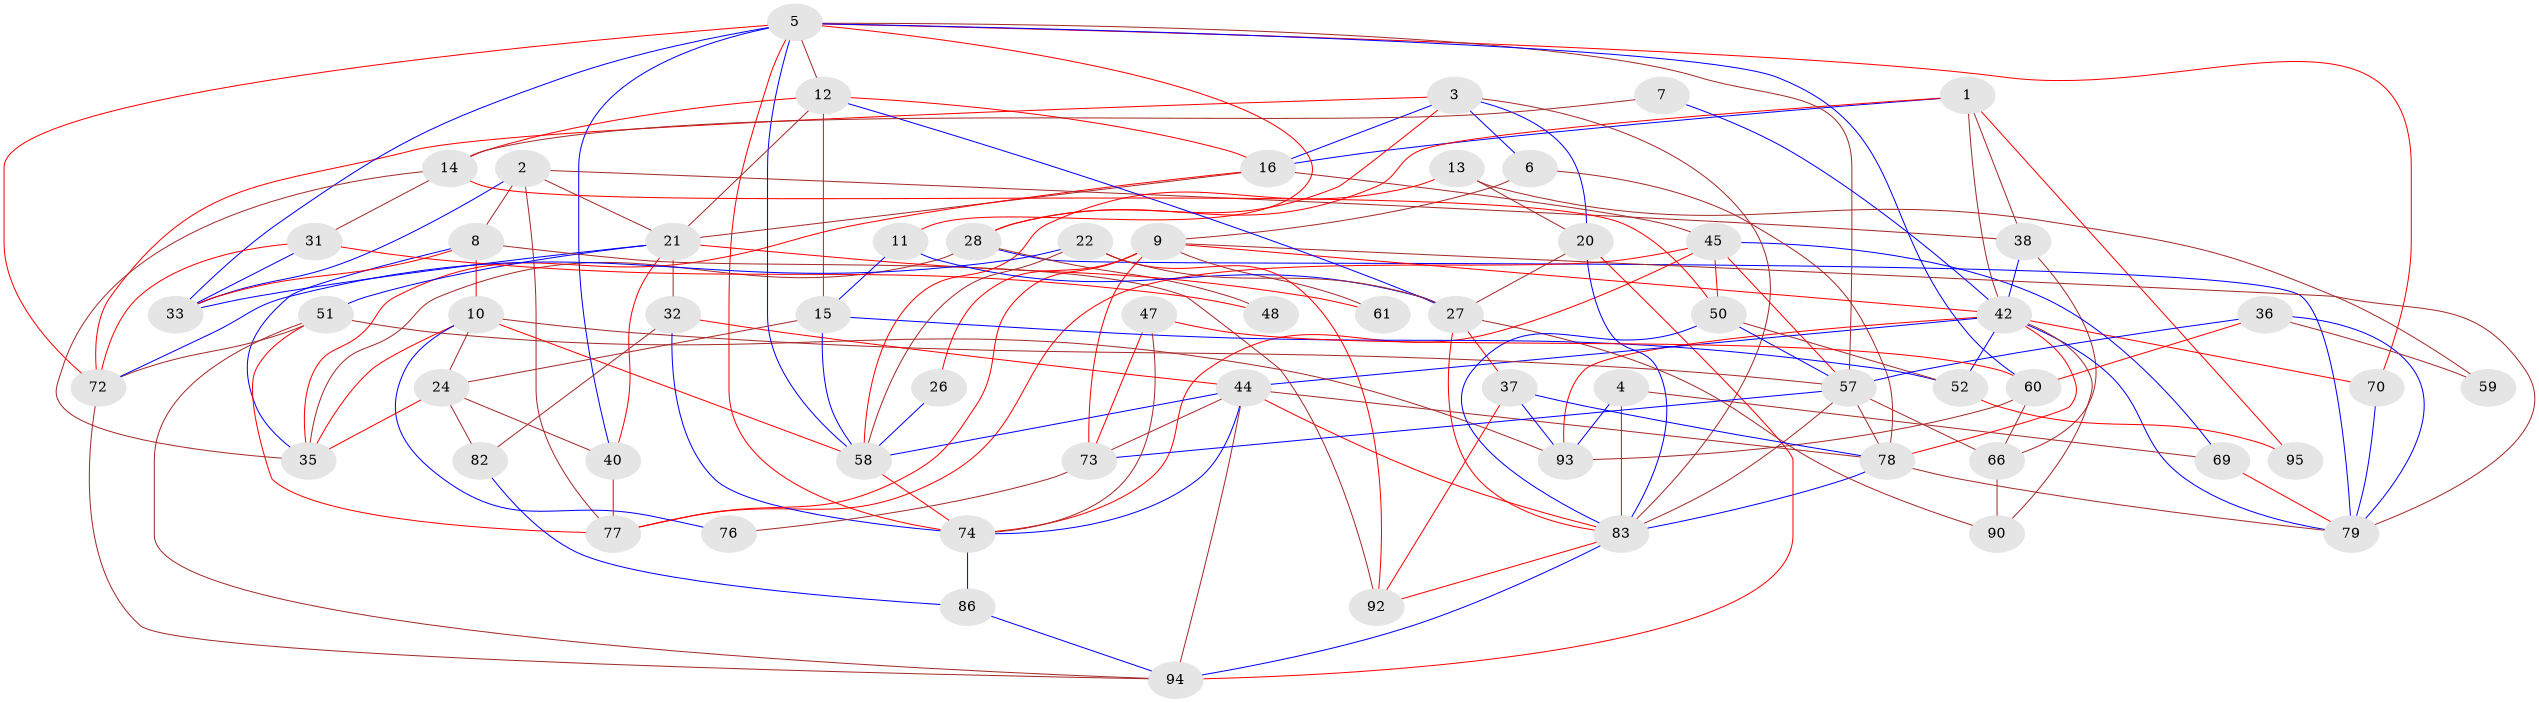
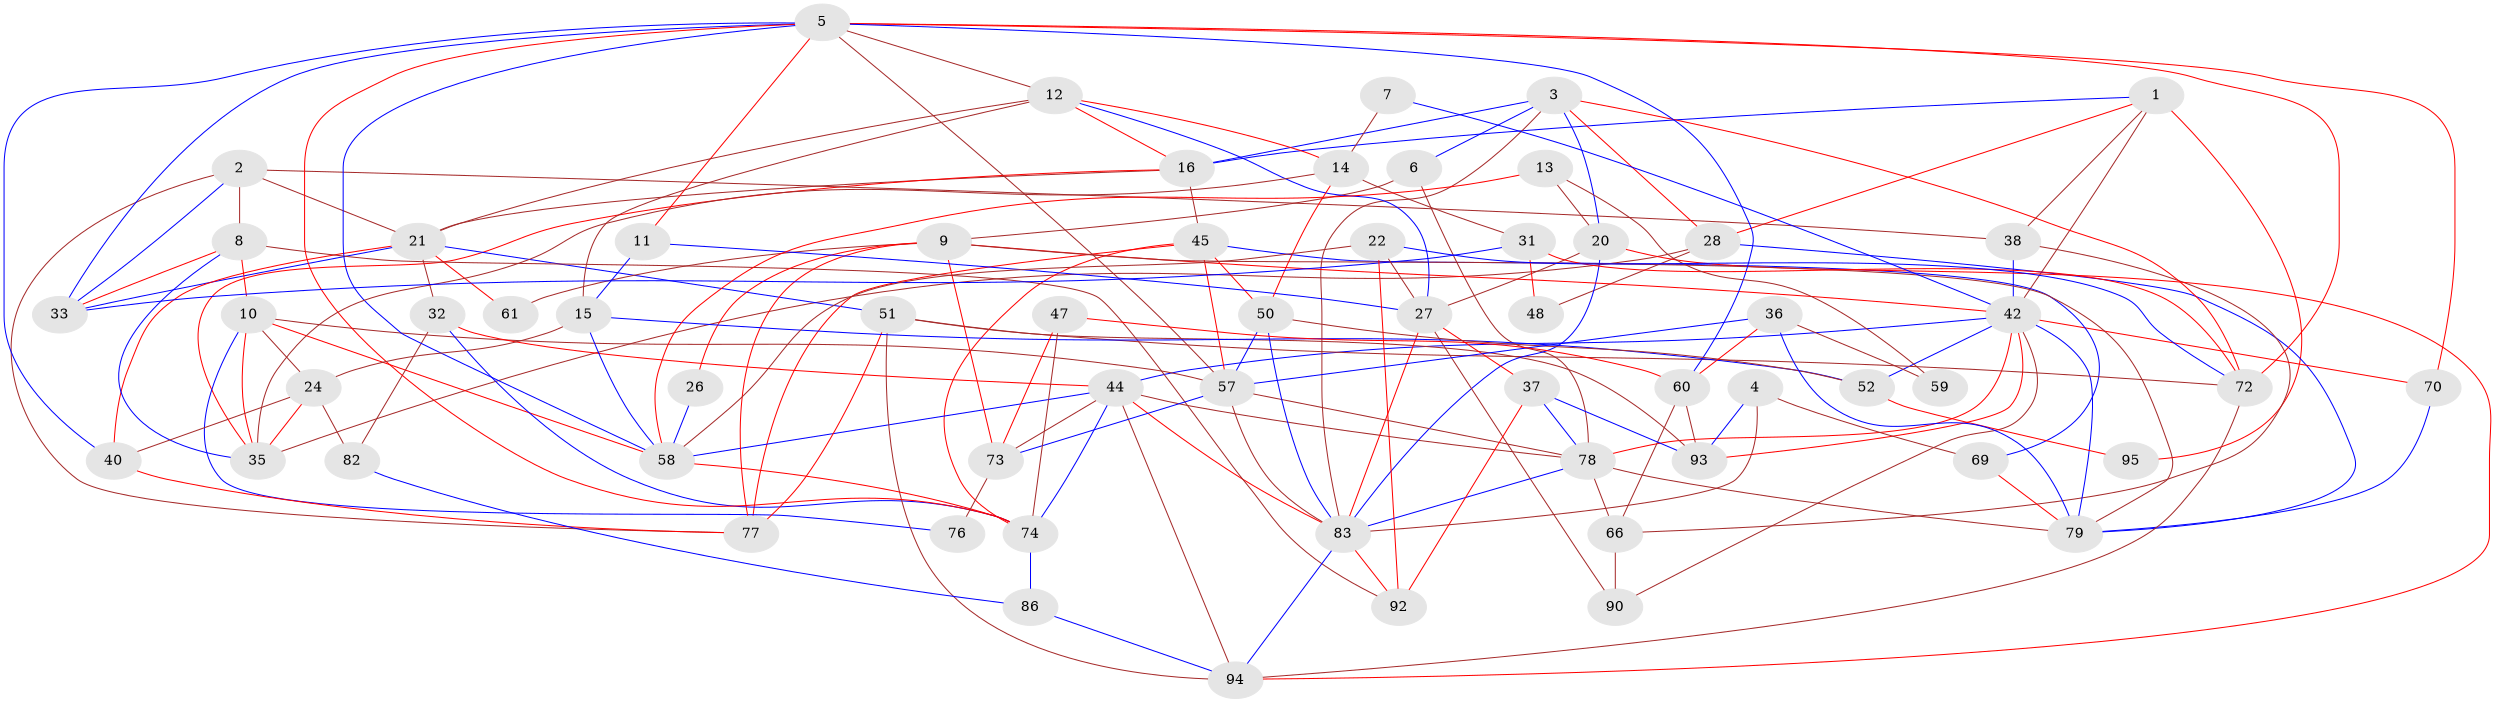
edge "57" -- "66": now "78" -- "66"
